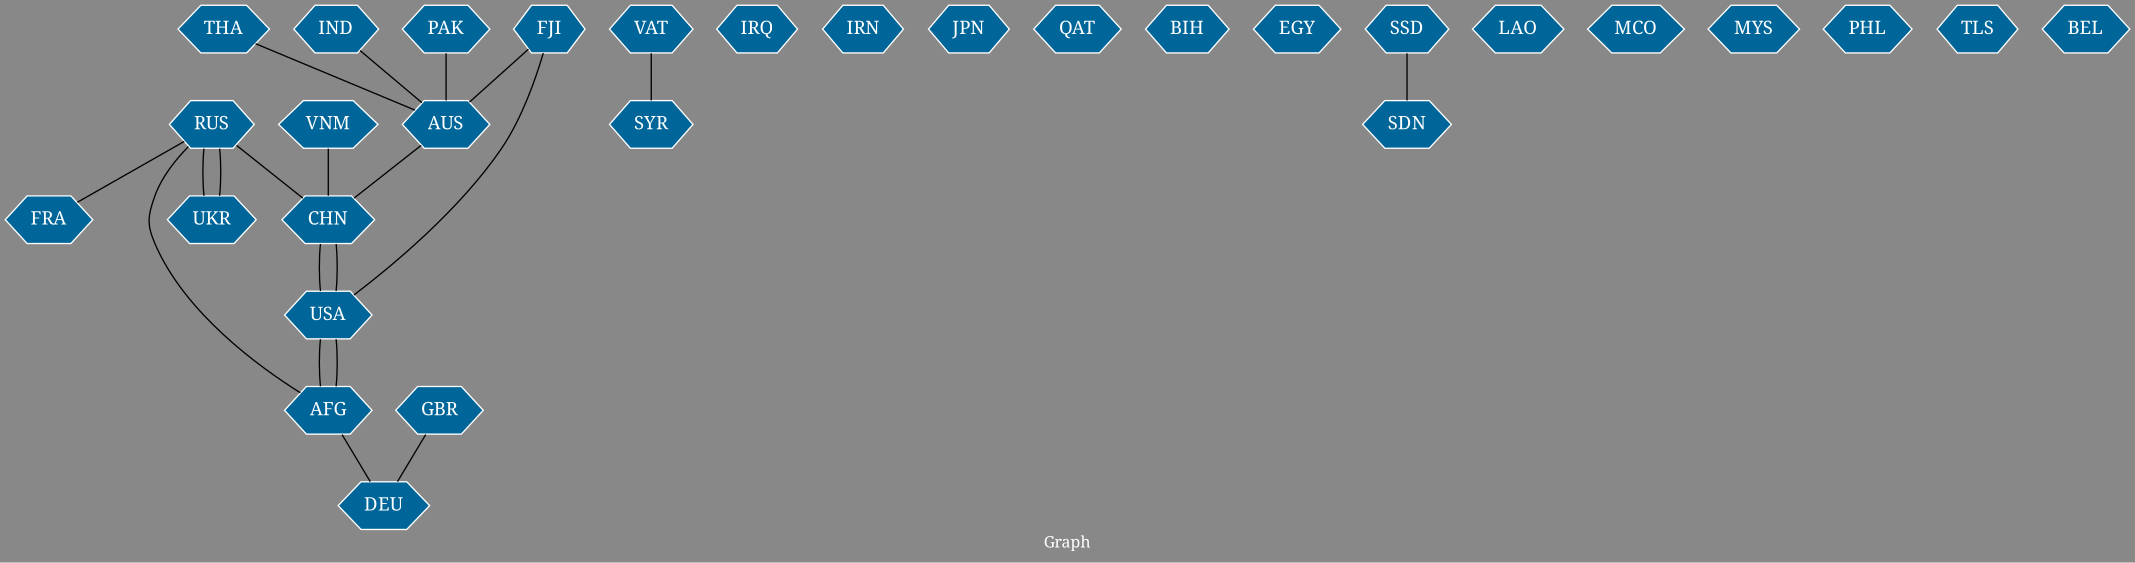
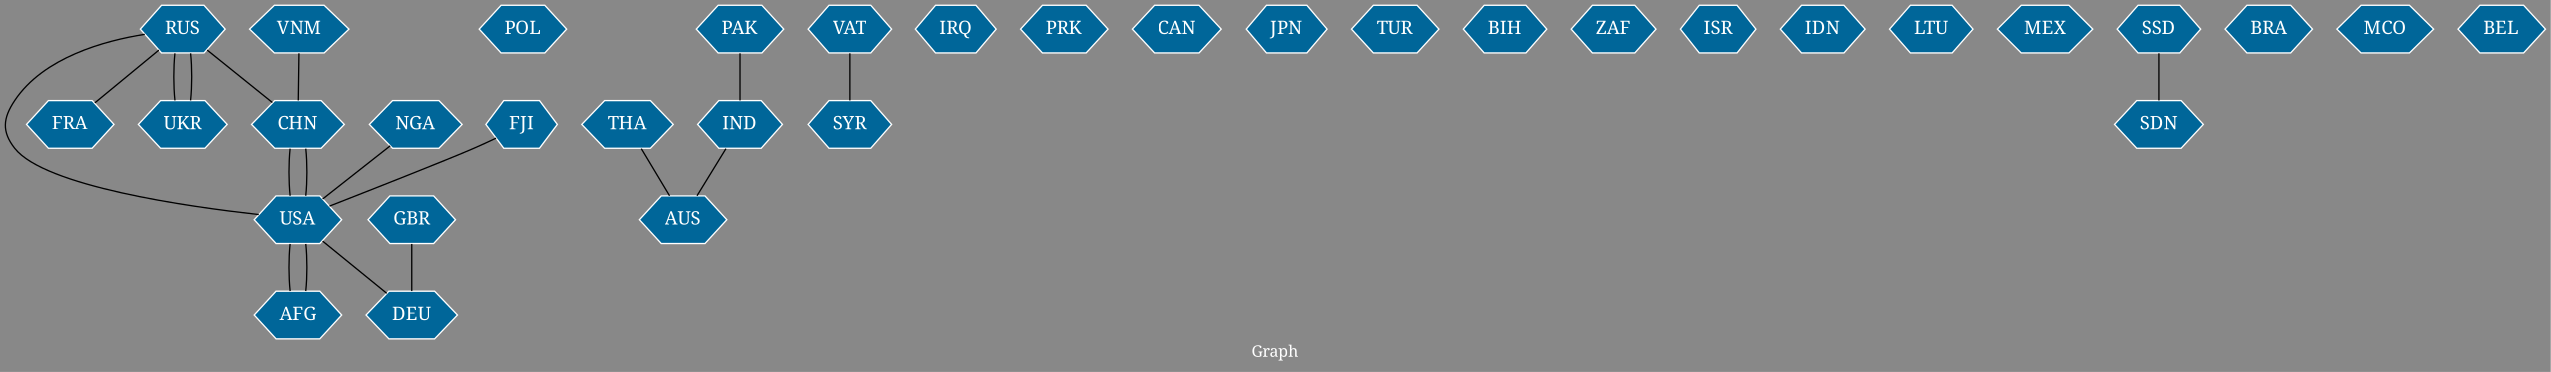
node "POL": added
node "IRN": removed
node "PRK": added
node "QAT": removed
node "CAN": added
node "EGY": removed
node "TUR": added
node "LAO": removed
node "ZAF": added
node "ISR": added
node "MYS": removed
node "IDN": added
node "PHL": removed
node "LTU": added
node "TLS": removed
node "MEX": added
node "BRA": added
edge "FJI" -- "AUS": removed
edge "PAK" -- "AUS": now "PAK" -- "IND"
node "NGA": added
edge "AUS" -- "CHN": removed
edge "RUS" -- "AFG": now "RUS" -- "USA"
edge "AFG" -- "DEU": now "USA" -- "DEU"
